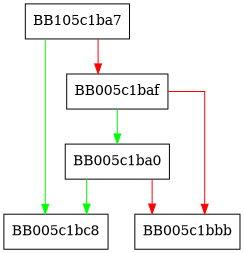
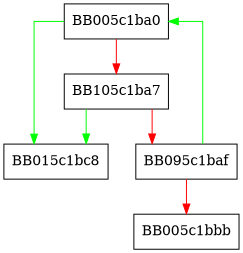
node "BB005c1baf": label "BB005c1baf" -> "BB095c1baf"
edge "BB005c1ba0" -> "BB005c1bbb": now "BB005c1ba0" -> "BB105c1ba7"
node "BB005c1bc8": label "BB005c1bc8" -> "BB015c1bc8"
